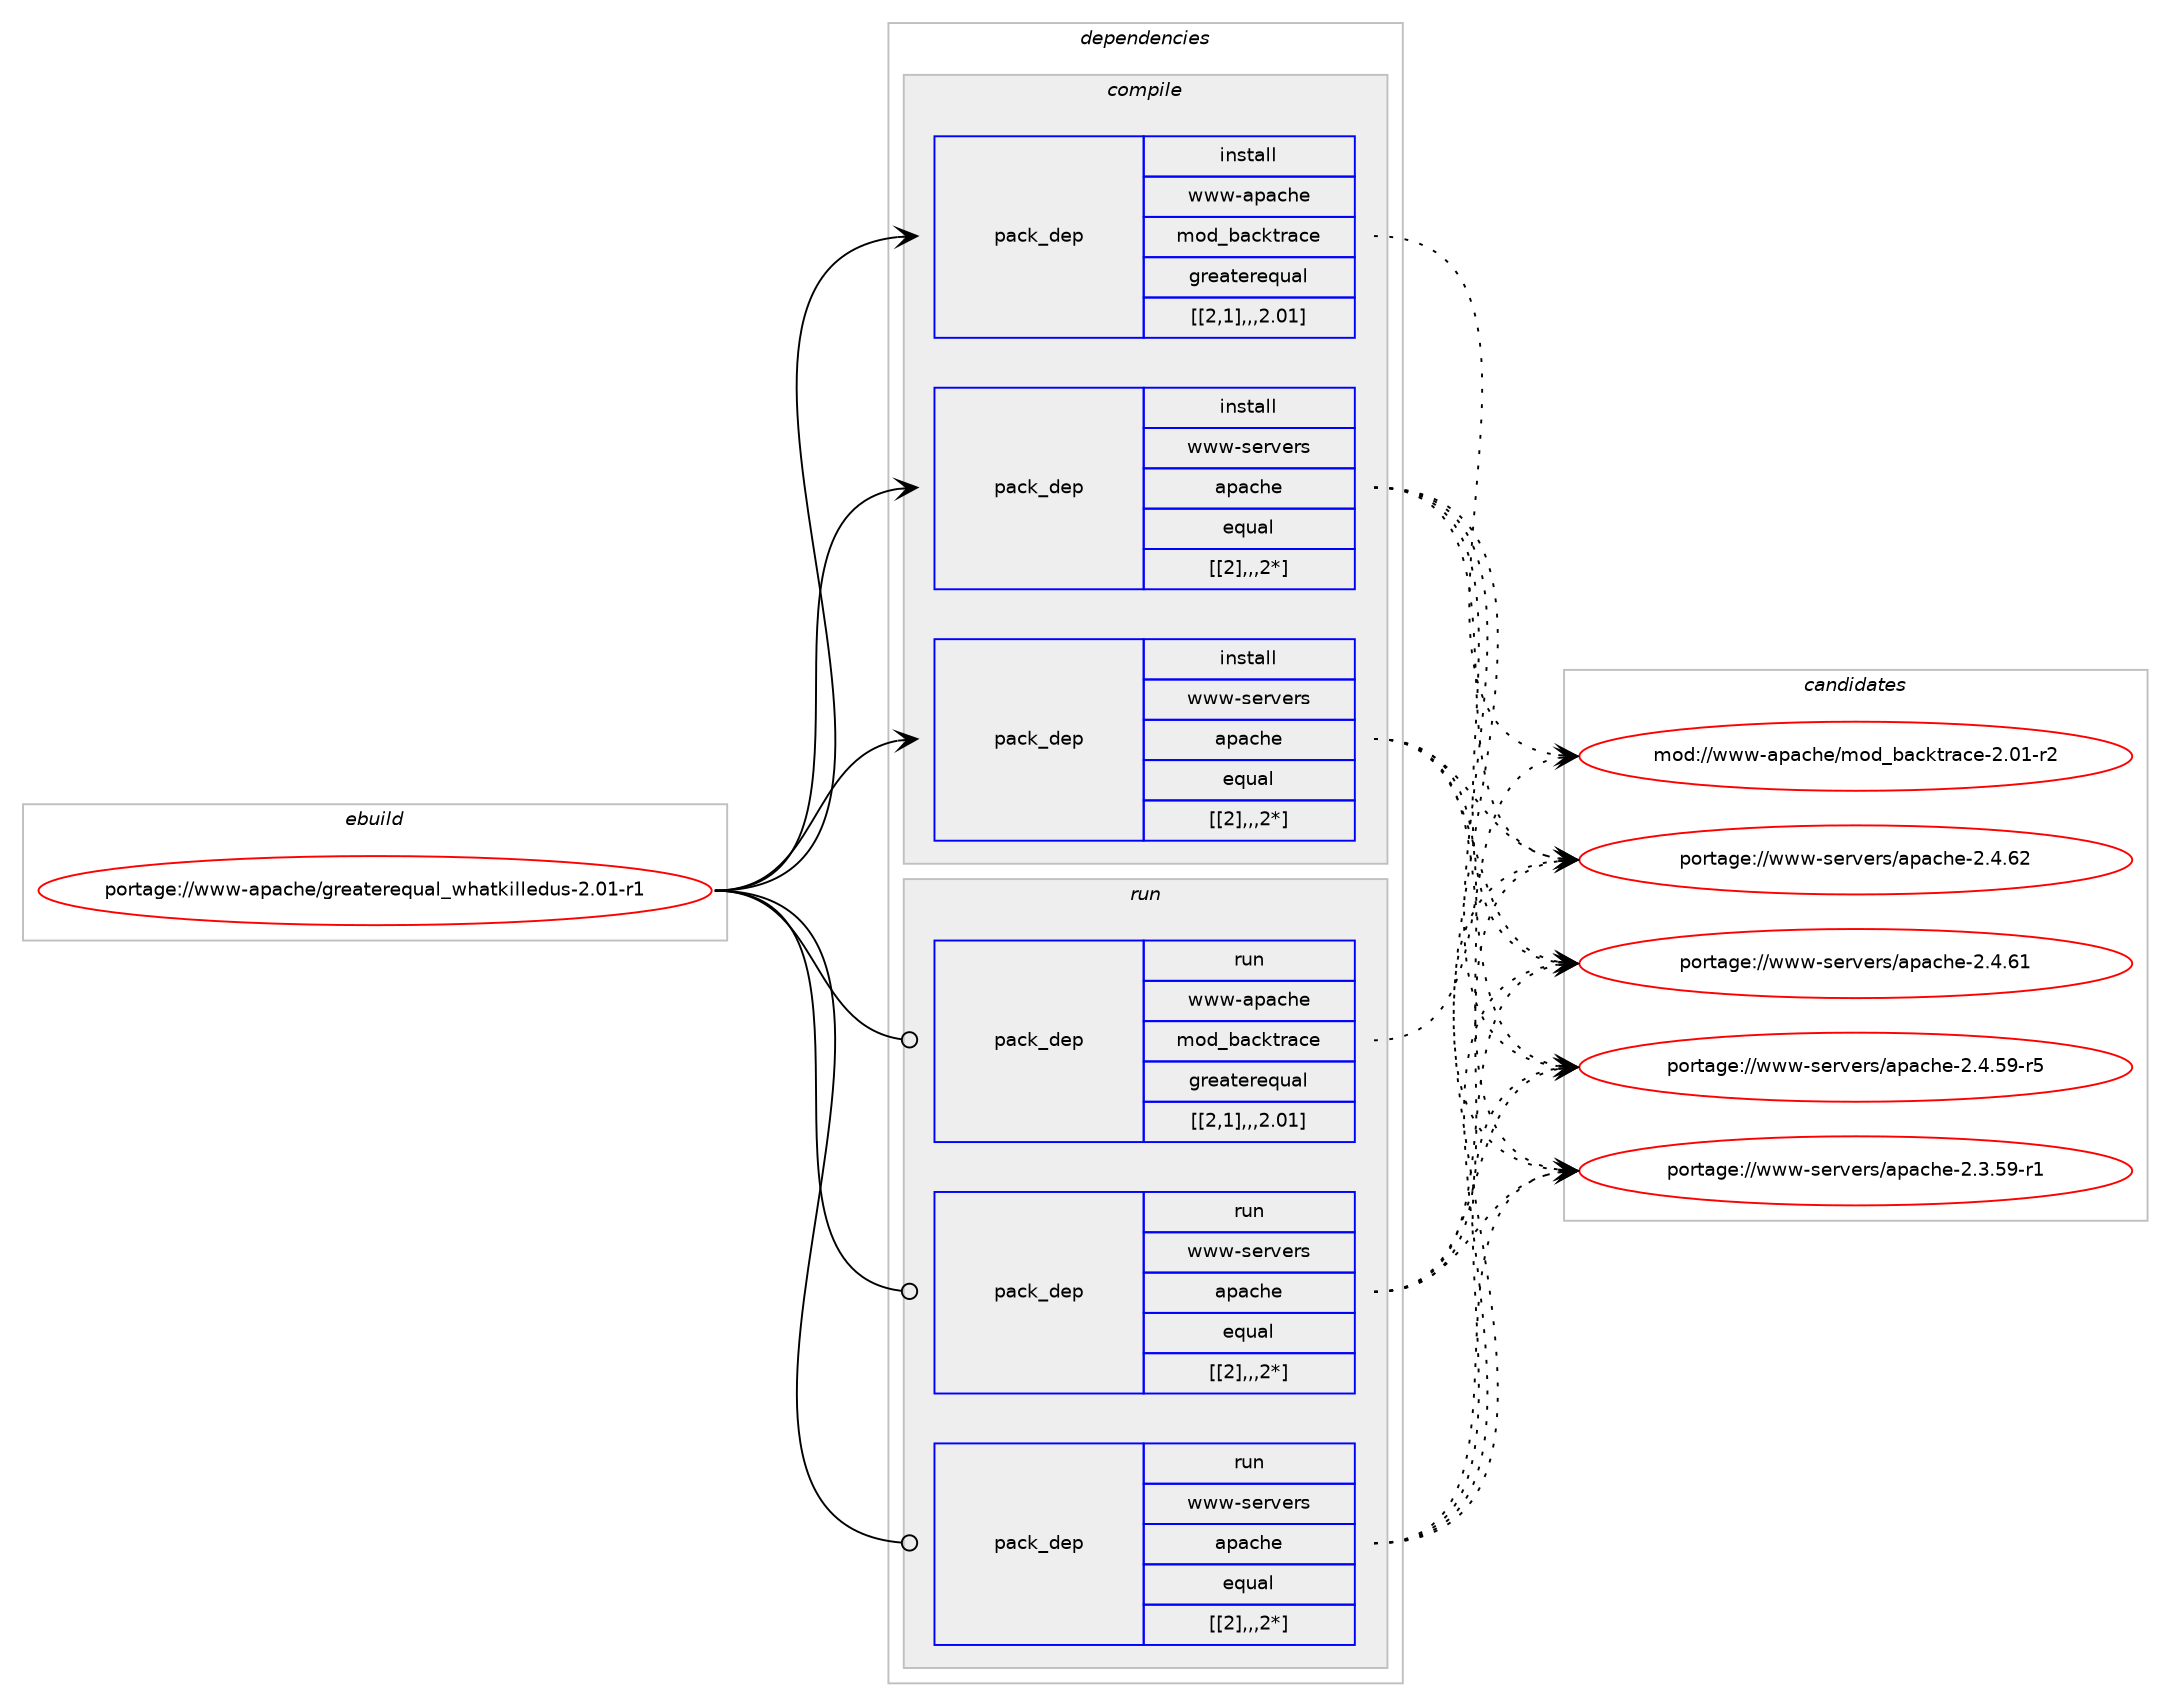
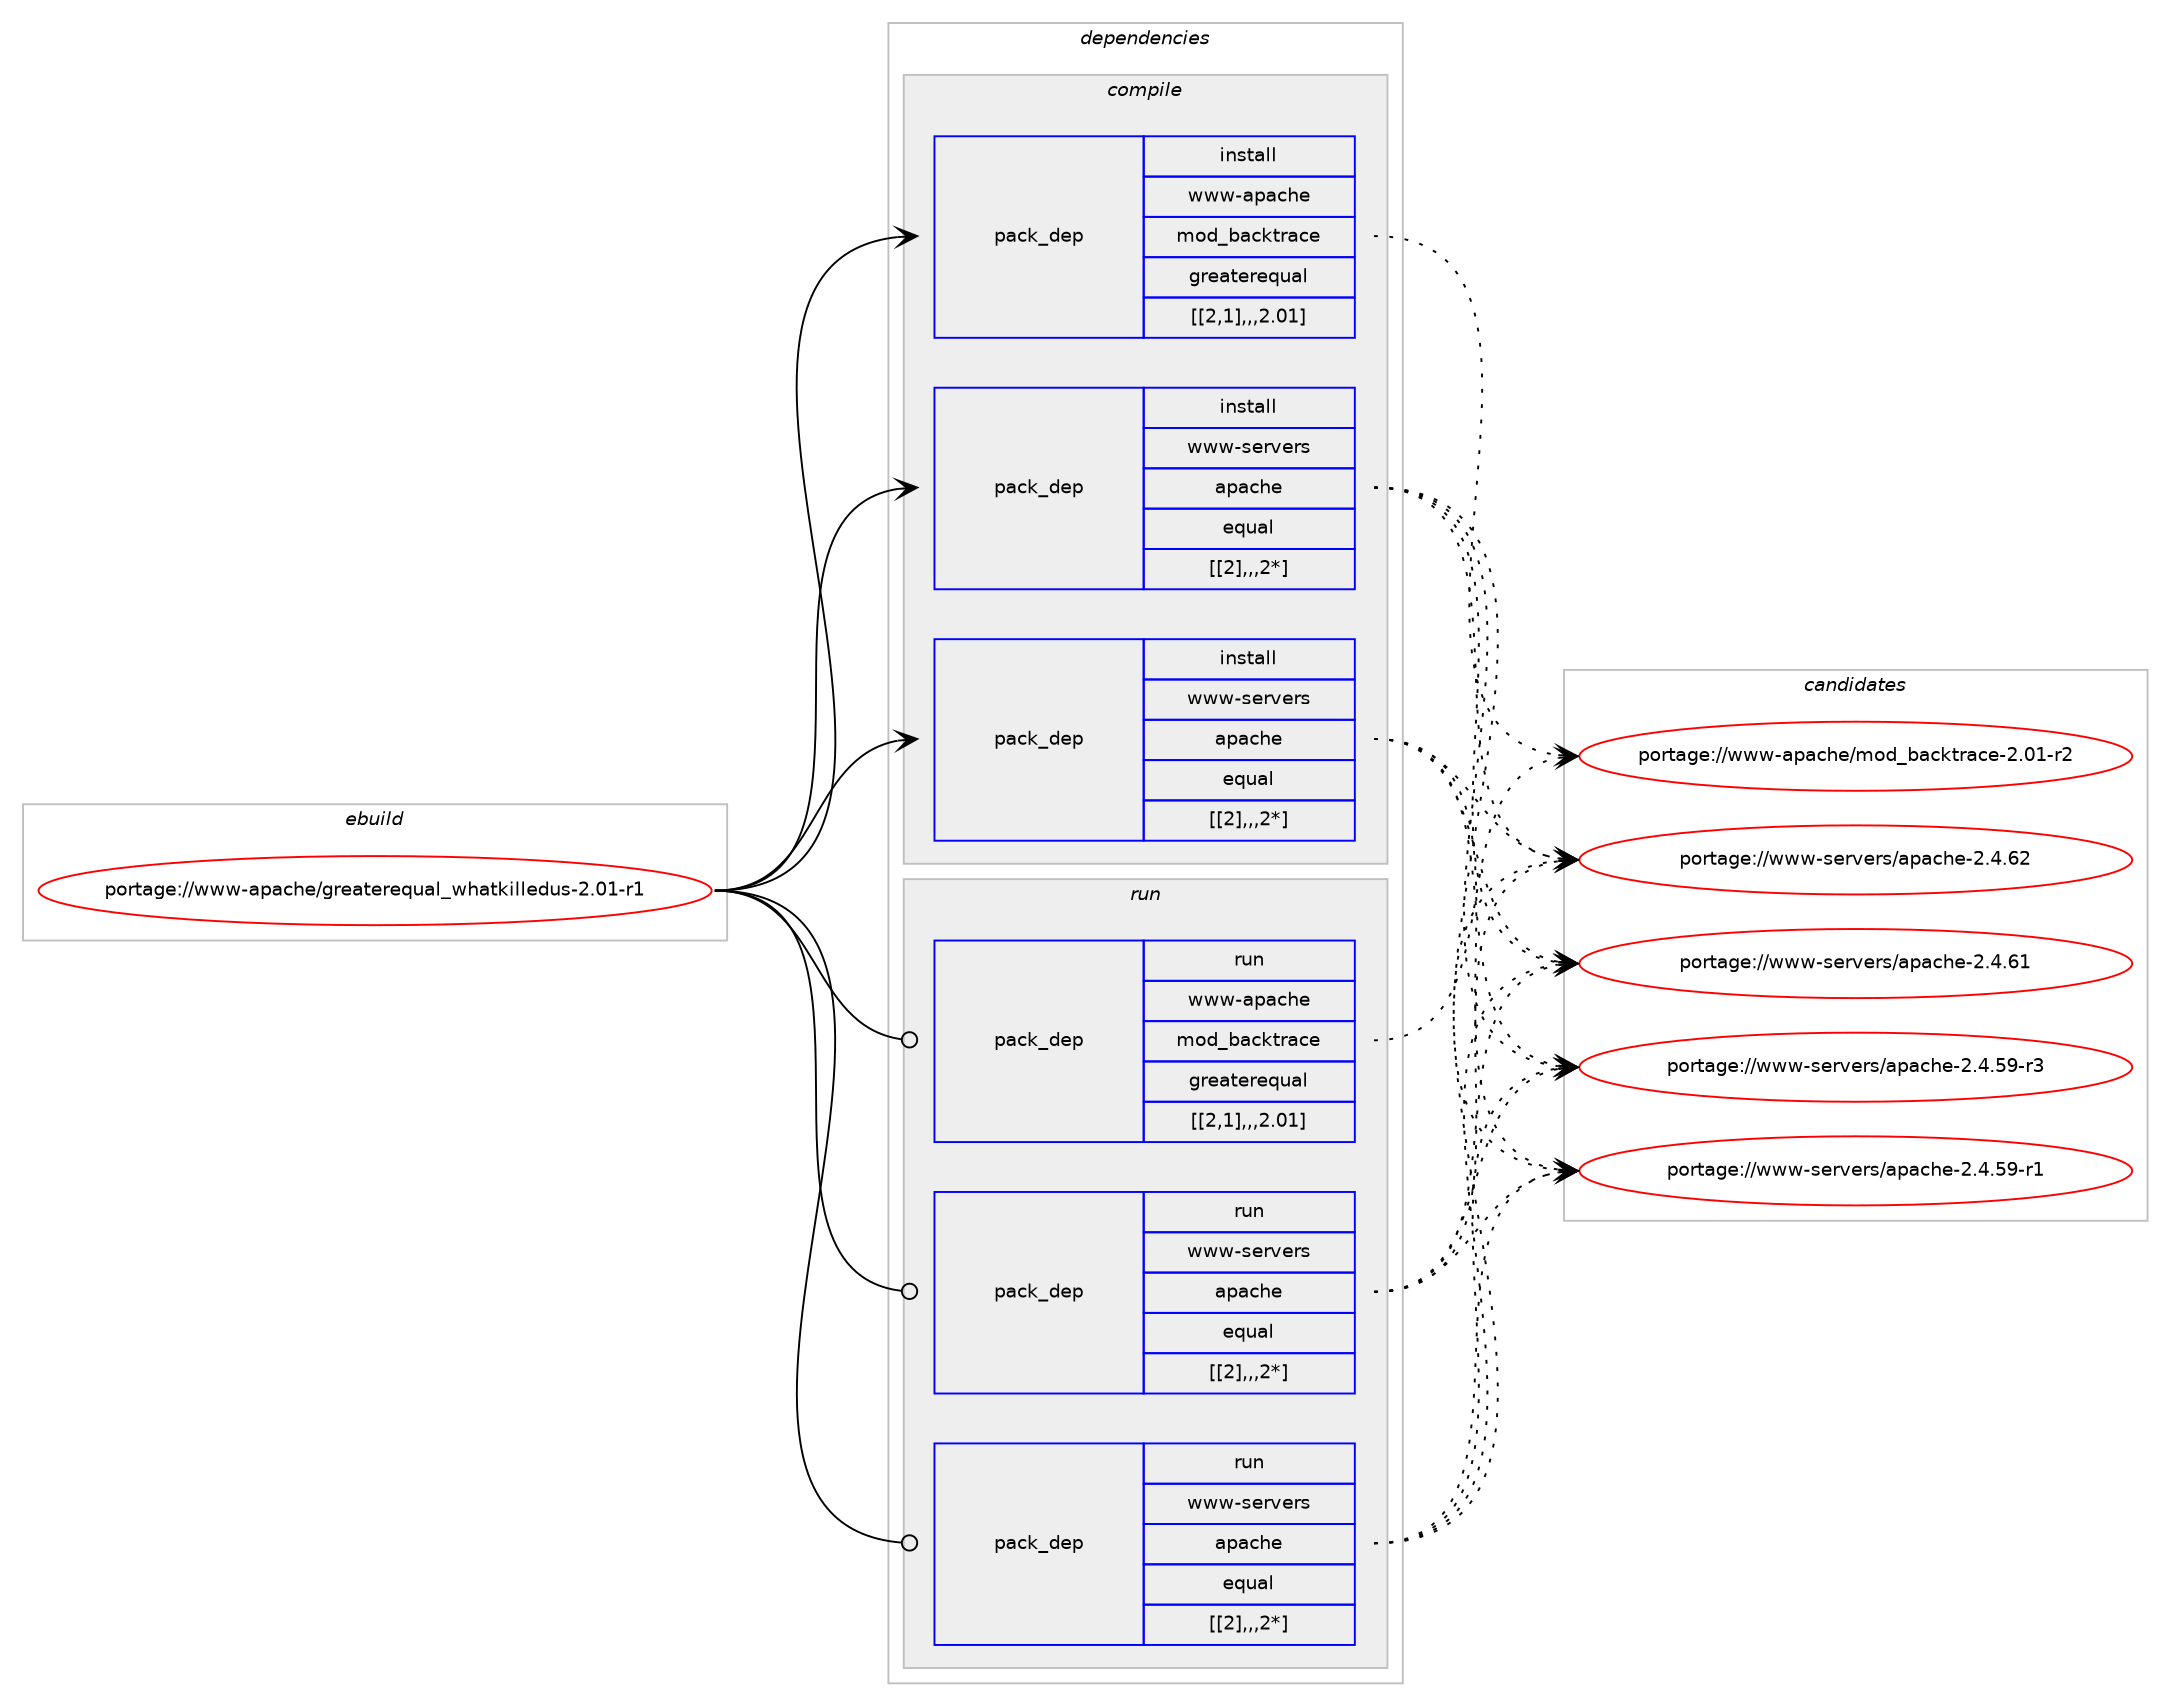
node "mod://www-apache/mod_backtrace-2.01-r2": label "mod://www-apache/mod_backtrace-2.01-r2" -> "portage://www-apache/mod_backtrace-2.01-r2"
node "portage://www-servers/apache-2.4.59-r5": label "portage://www-servers/apache-2.4.59-r5" -> "portage://www-servers/apache-2.4.59-r3"
node "portage://www-servers/apache-2.3.59-r1": label "portage://www-servers/apache-2.3.59-r1" -> "portage://www-servers/apache-2.4.59-r1"
